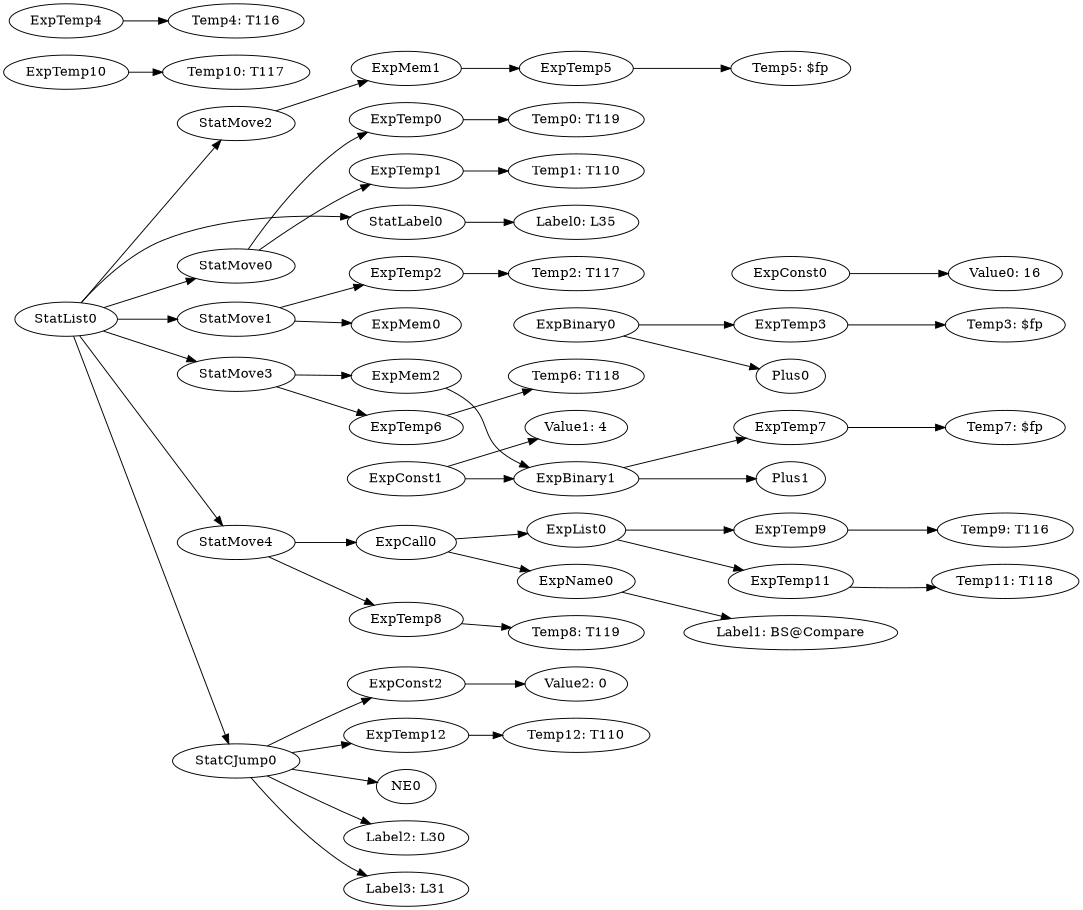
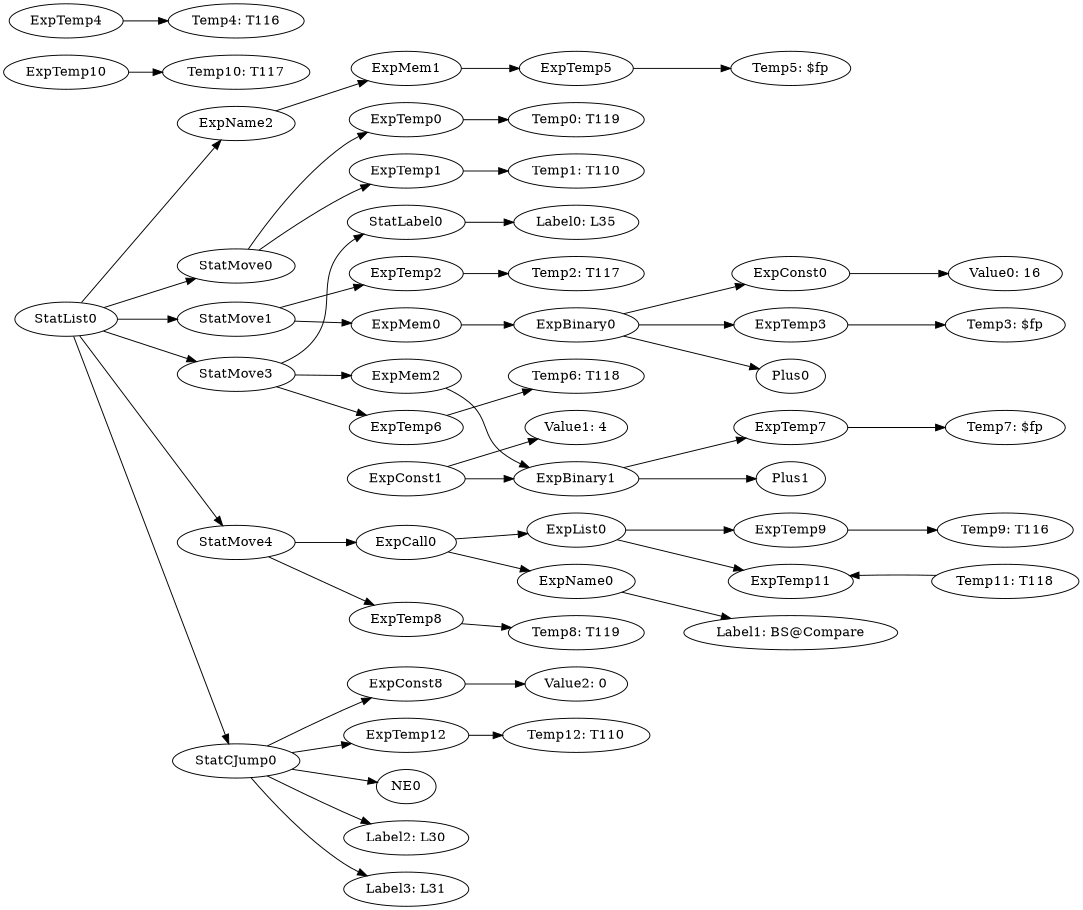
node "StatMove2": label "StatMove2" -> "ExpName2"
edge "StatList0" -> "StatLabel0": now "StatMove3" -> "StatLabel0"
edge "ExpBinary0" -> "ExpConst0": added
edge "ExpMem0" -> "ExpBinary0": added
edge "ExpTemp11" -> "Temp11: T118": reversed
node "ExpConst2": label "ExpConst2" -> "ExpConst8"
